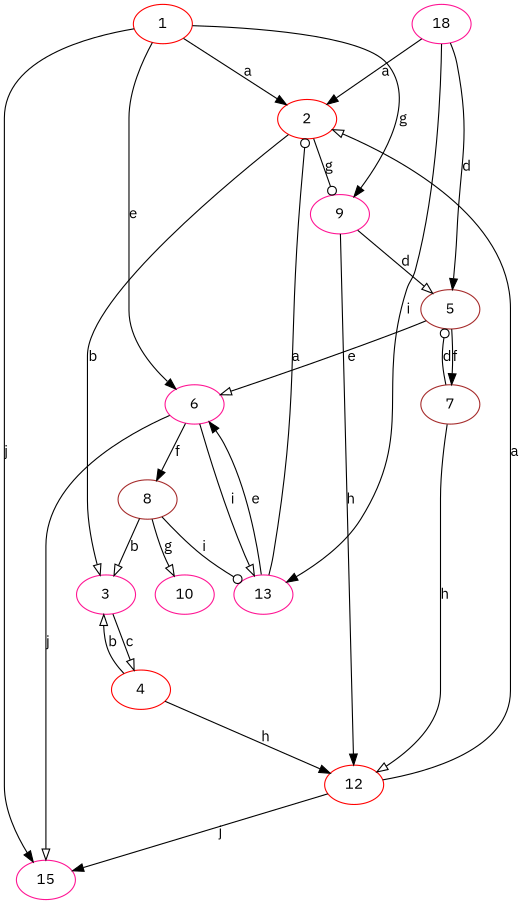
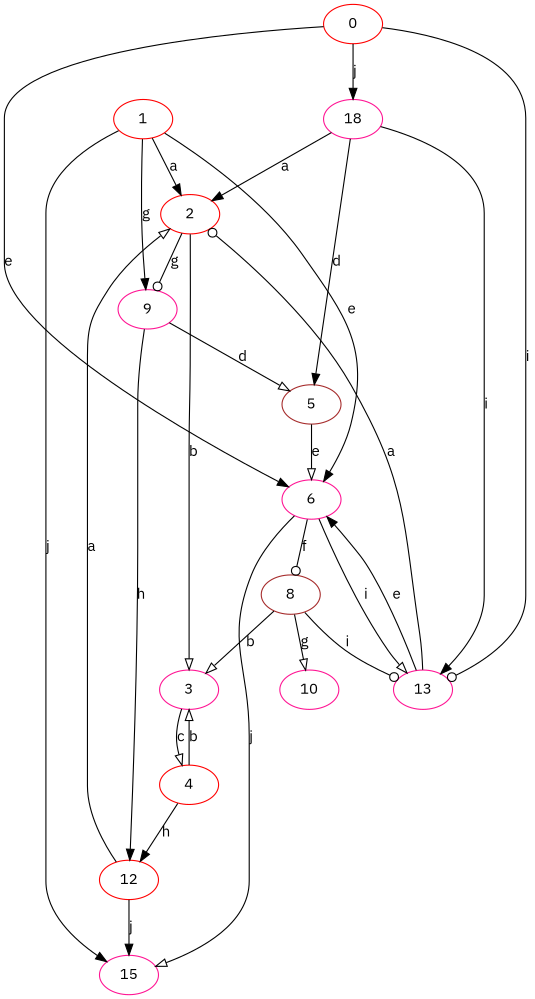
node "0": added
node "7": removed
edge "6" -> "8": arrowhead normal -> odot
